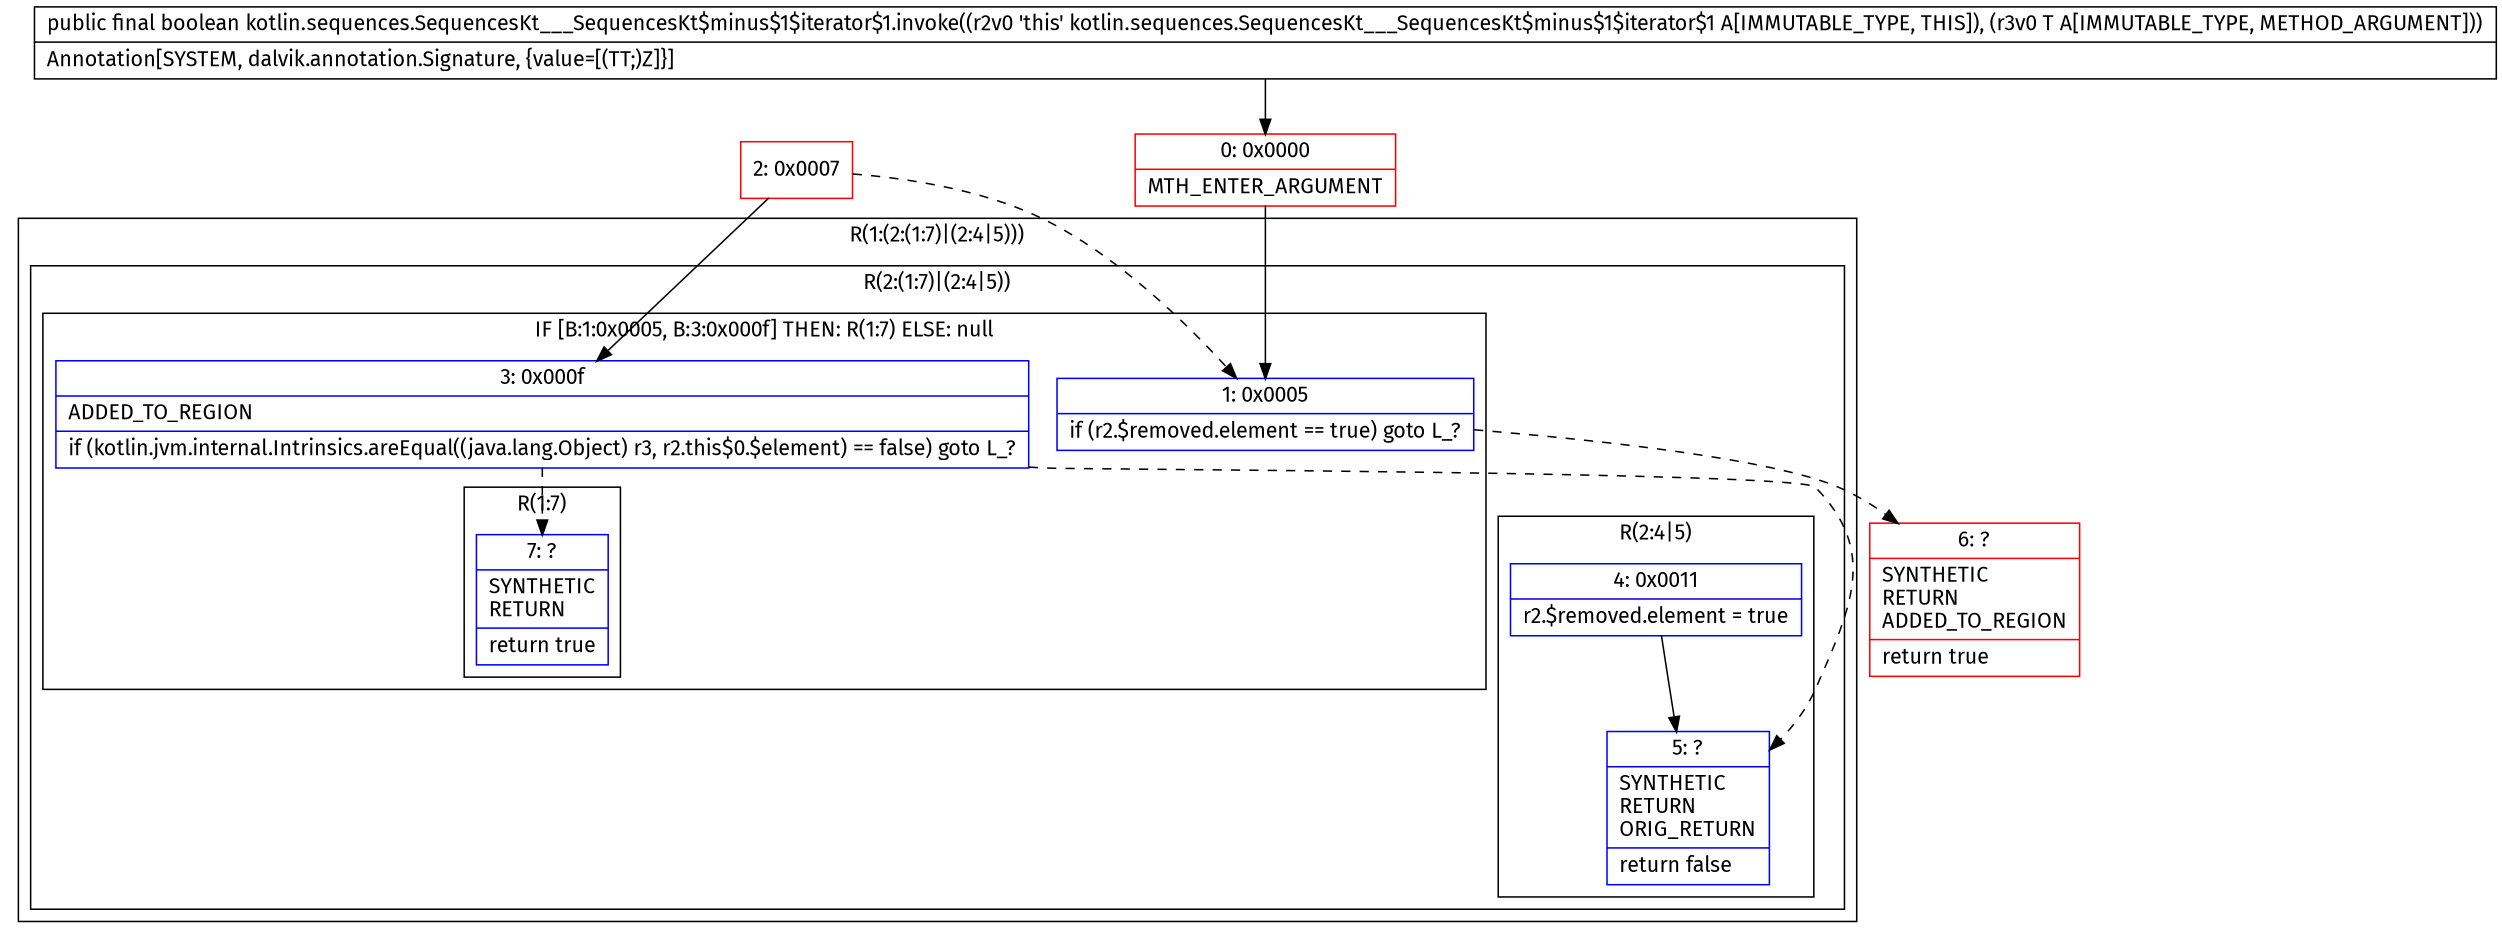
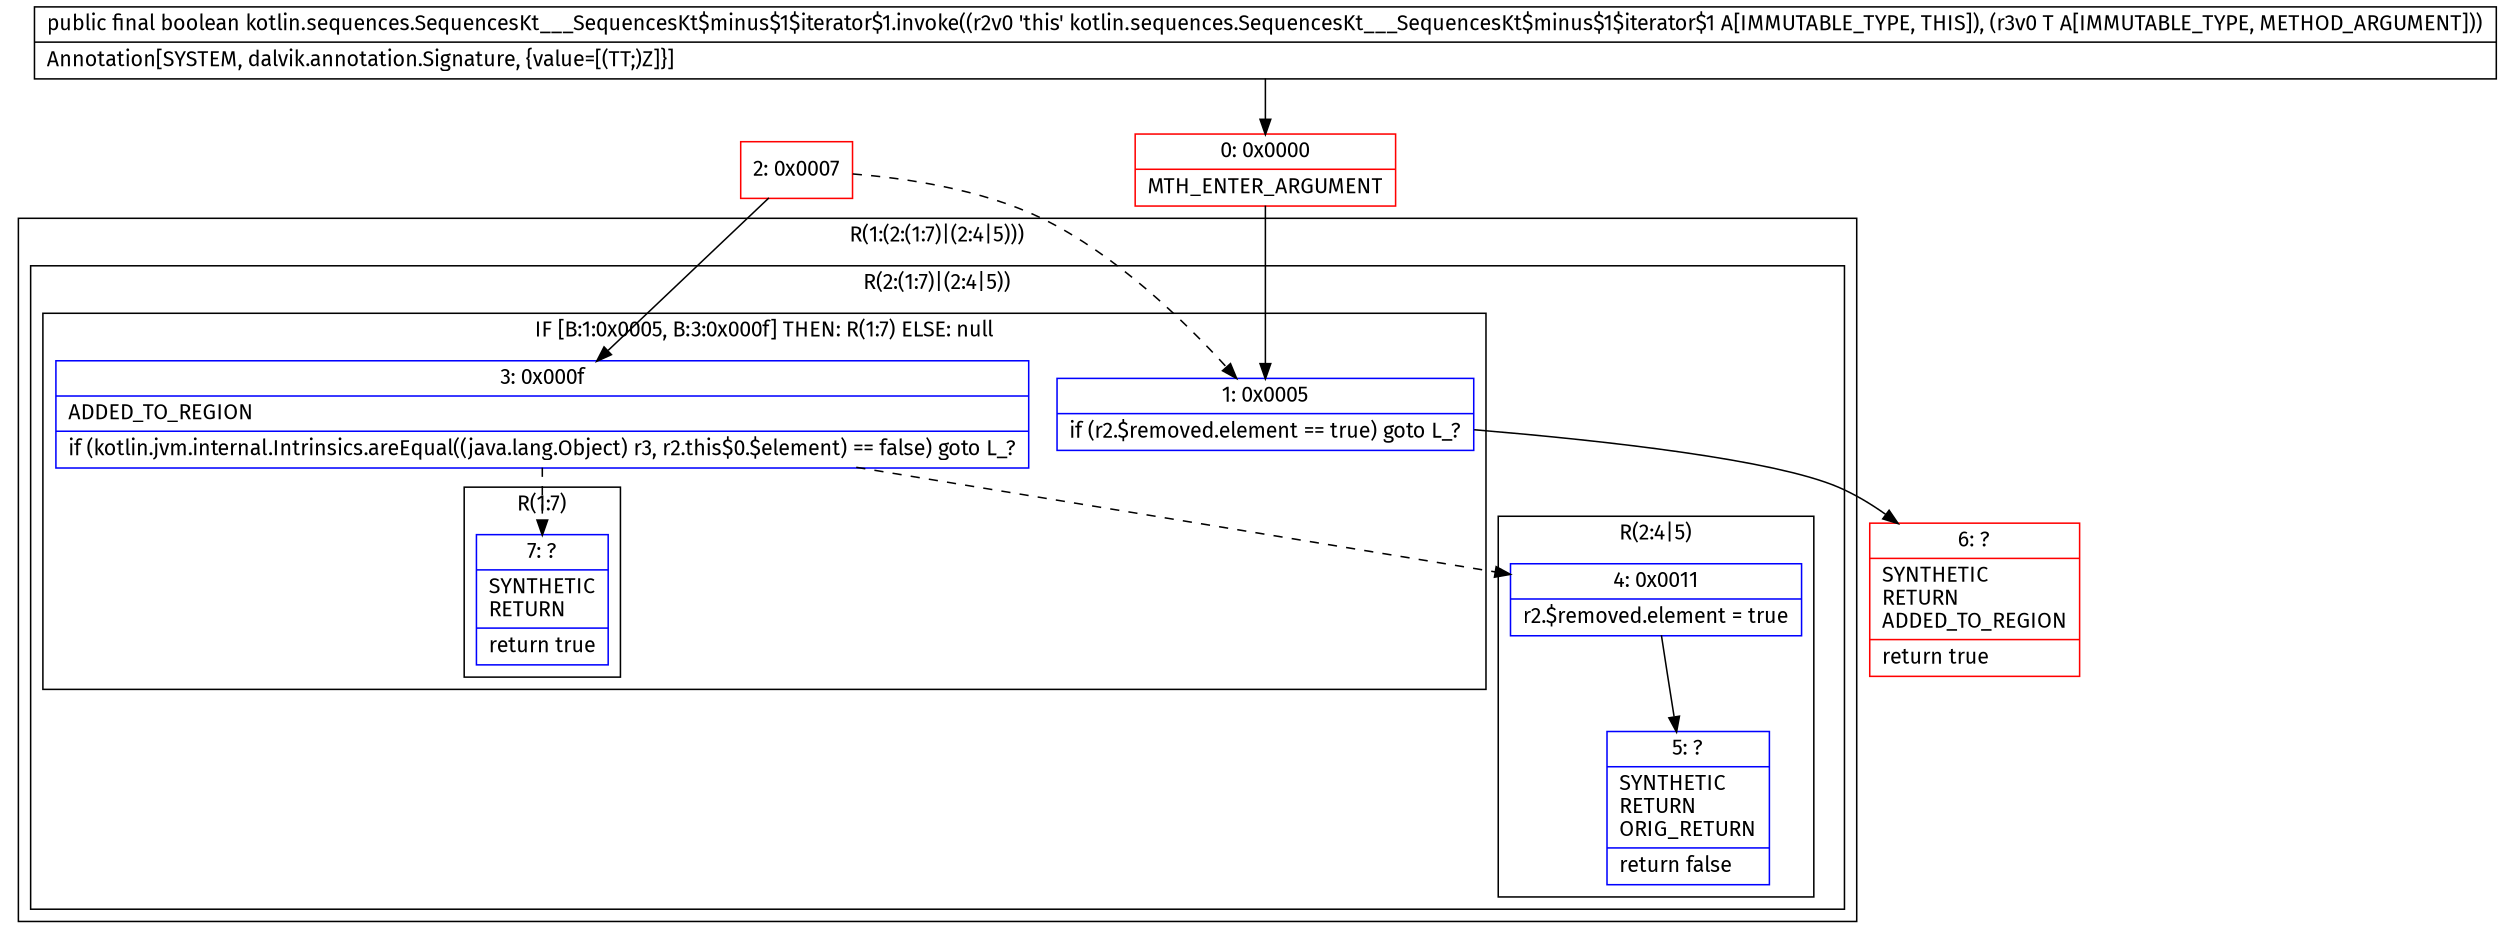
edge "1: 0x0005" -> "6: ?": style dashed -> solid
edge "3: 0x000f" -> "5: ?": now "3: 0x000f" -> "4: 0x0011"
